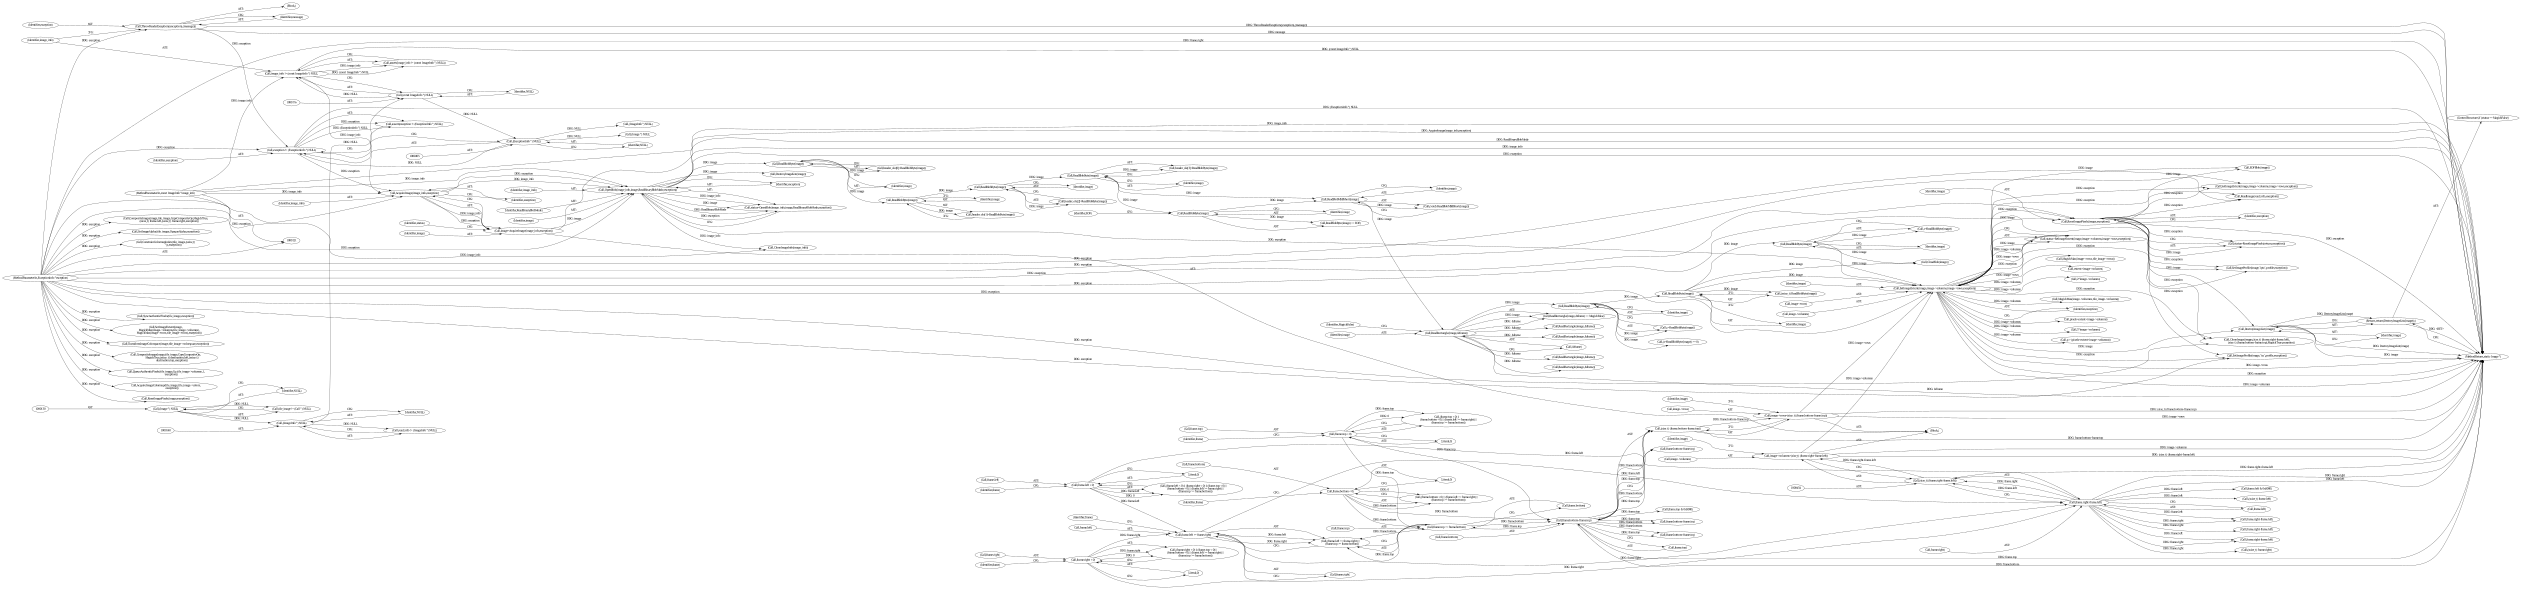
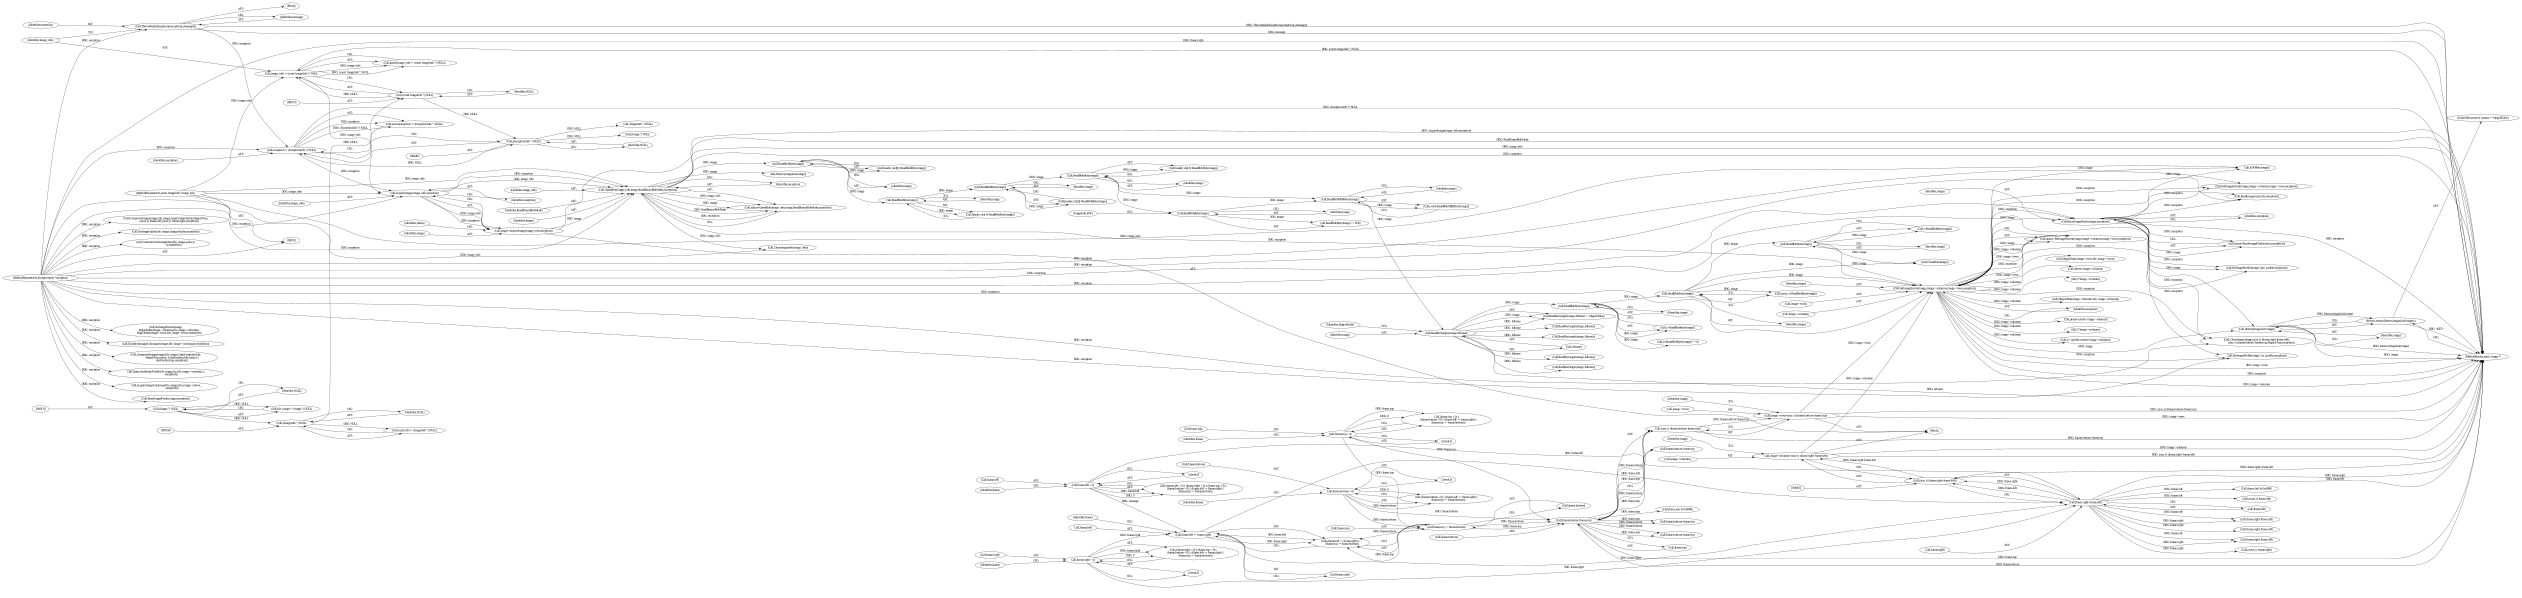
edge "(MethodParameterIn,const ImageInfo *image_info)" -> "(MethodReturn,static Image *)": now "(MethodParameterIn,const ImageInfo *image_info)" -> "(Call,EOFBlob(image))"
node "(Identifier,EOF)": label "(Identifier,EOF)" -> "(ImageInfo,EOF)"
node "(Call,SyncAuthenticPixels(tile_image,exception))": removed
node "(Call,tile_image != (Call *) NULL)": label "(Call,tile_image != (Call *) NULL)" -> "(Call,tile_image != (Image *) NULL)"
edge "(Call,frame.left < 0)" -> "(Call,frame.left >= frame.right)": label "DDG: frame.left" -> "DDG: message"
